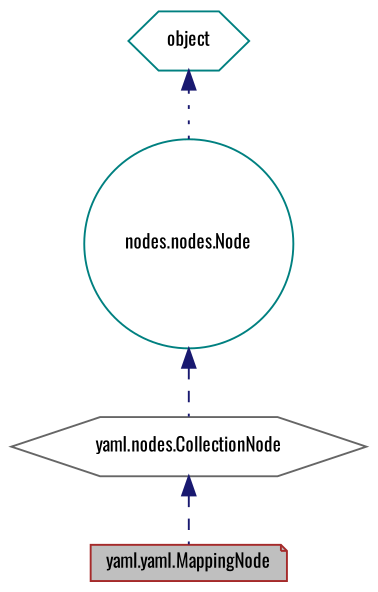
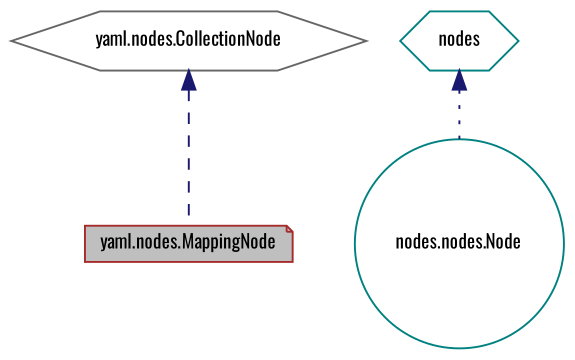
node "object": label "object" -> "nodes"
edge "yaml.nodes.CollectionNode" -> "nodes.nodes.Node": removed
node "yaml.yaml.MappingNode": label "yaml.yaml.MappingNode" -> "yaml.nodes.MappingNode"
